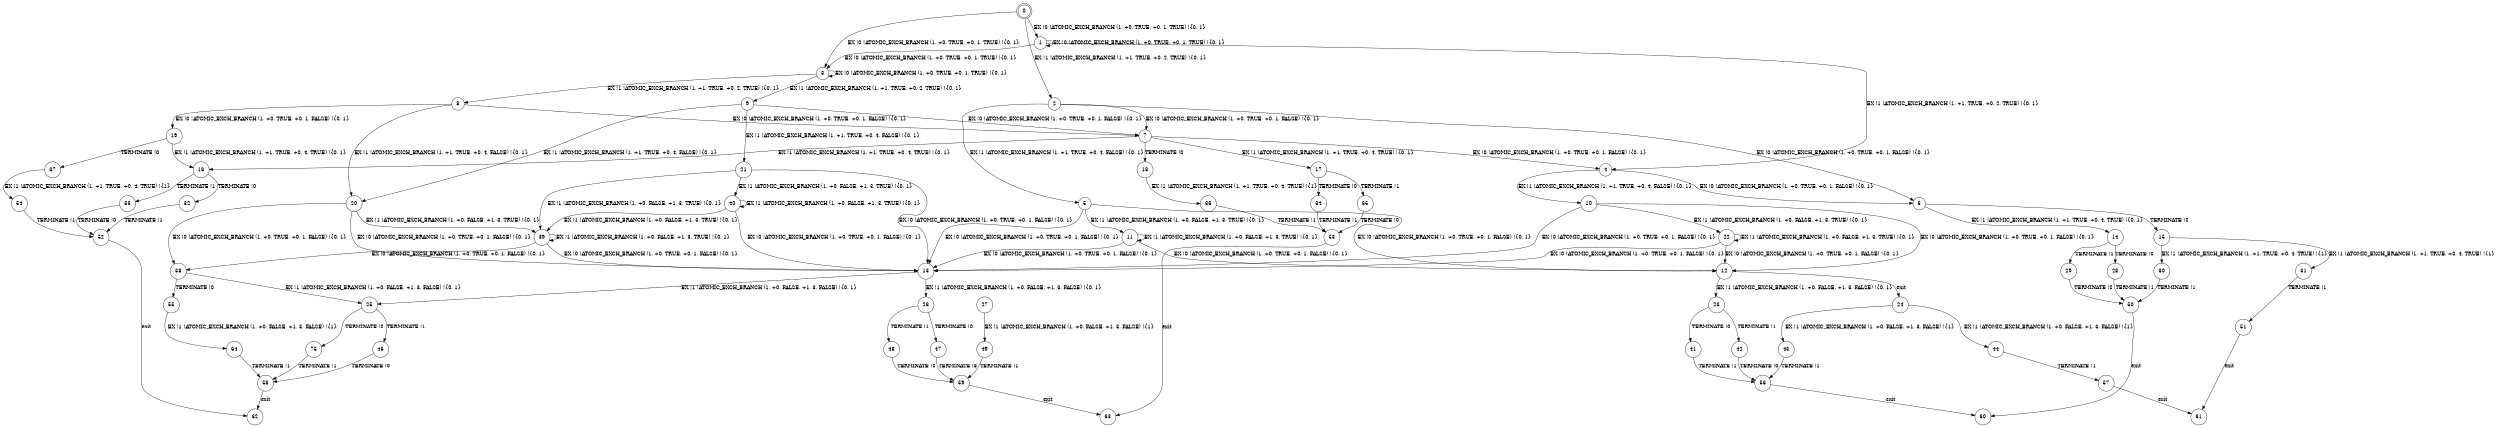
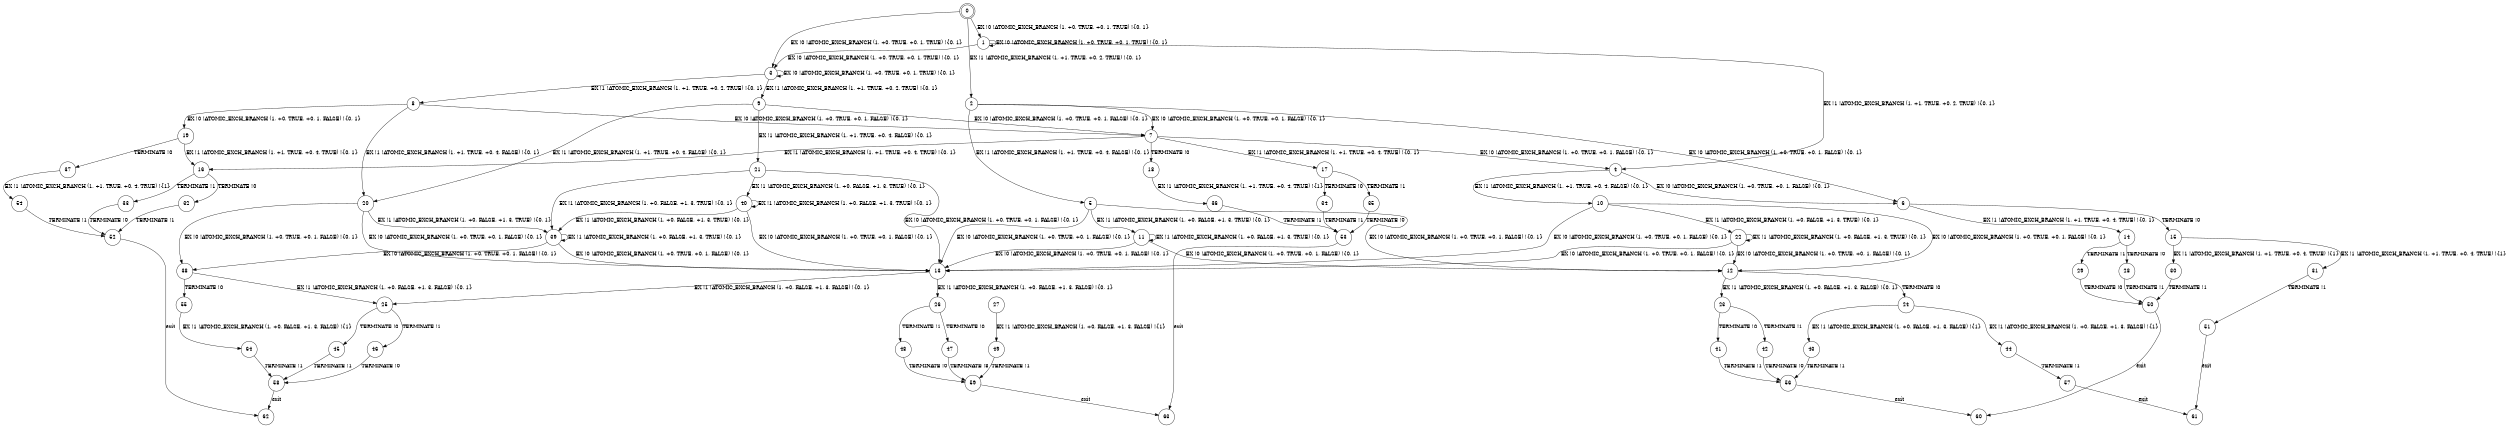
edge "12" -> "24": label "exit" -> "TERMINATE !0"
node "75": label "75" -> "45"
